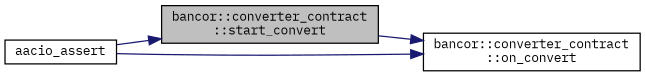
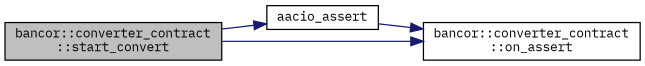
edge "aacio_assert" -> "bancor::converter_contract ::start_convert": reversed
node "bancor::converter_contract ::on_convert": label "bancor::converter_contract ::on_convert" -> "bancor::converter_contract ::on_assert"
